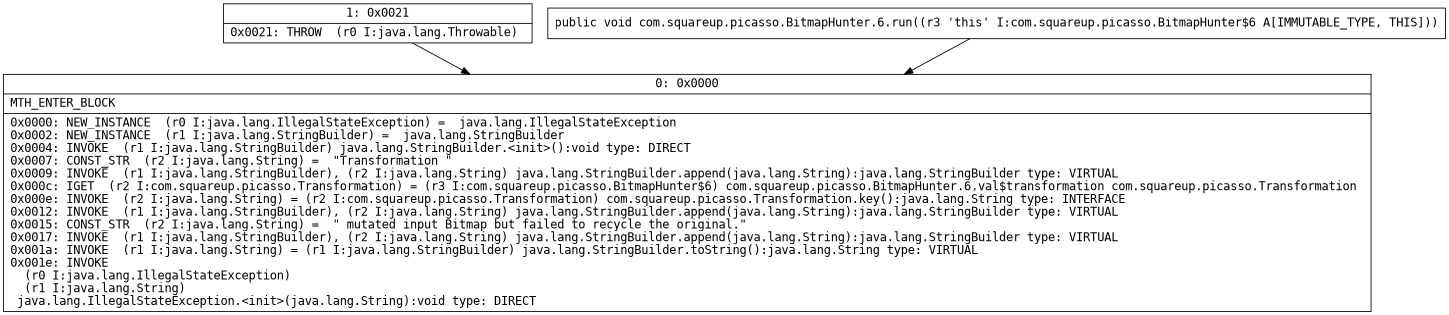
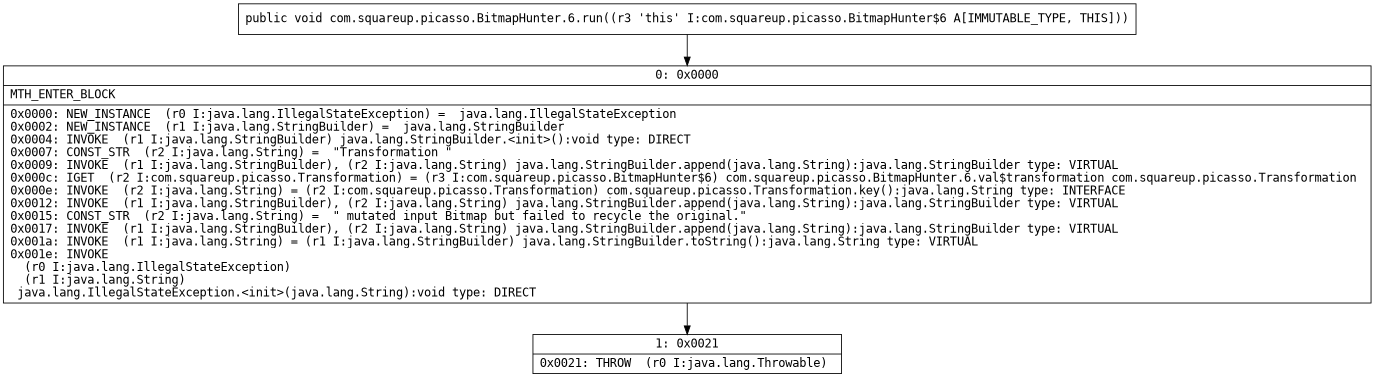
edge "1: 0x0021" -> "0: 0x0000": reversed
